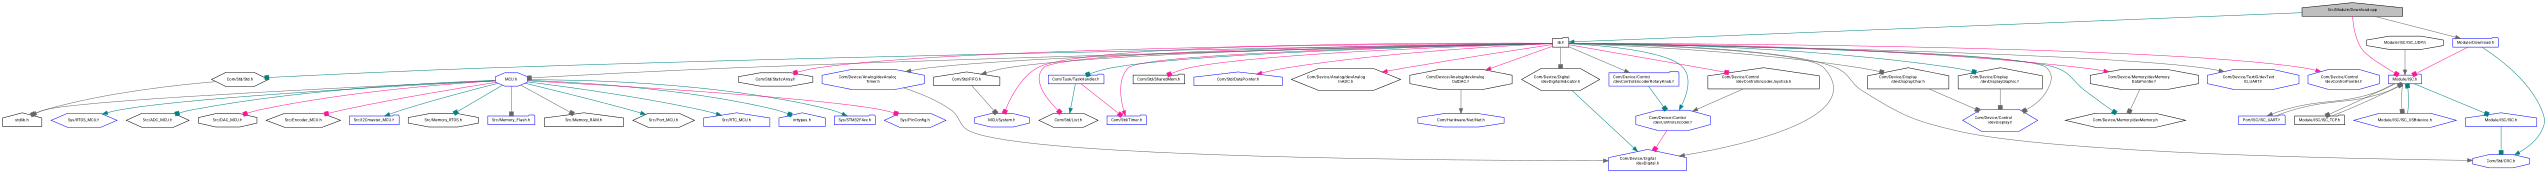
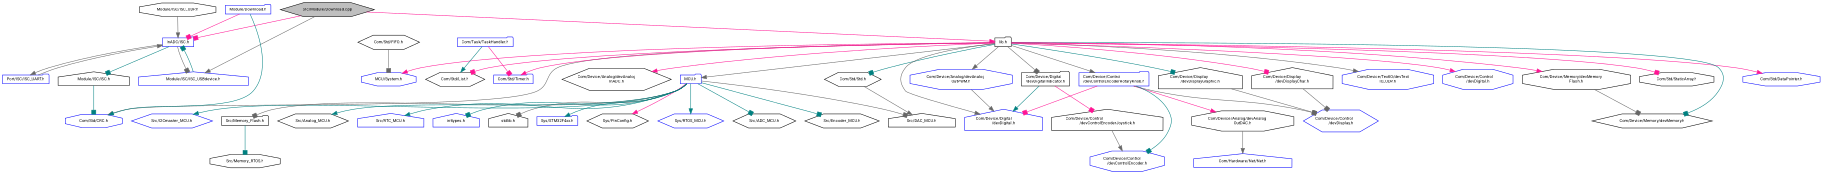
node "Src/Module/Download.cpp": shape house -> hexagon
edge "Src/Module/Download.cpp" -> "lib.h": color teal -> deeppink
edge "Src/Module/Download.cpp" -> "Module/Download.h": now "Src/Module/Download.cpp" -> "Module/ISC/ISC_USBdevice.h"
edge "lib.h" -> "MCU/System.h": arrowhead box -> normal
edge "lib.h" -> "Com/Std/FIFO.h": removed
edge "lib.h" -> "Com/Device/Control /devDisplay.h": now "Com/Device/Control /devControlEncoderRotaryKnob.h" -> "Com/Device/Control /devDisplay.h"
edge "lib.h" -> "Com/Task/TaskHandler.h": removed
edge "lib.h" -> "Com/Device/Display /devDisplayChar.h": color gray40 -> deeppink
edge "lib.h" -> "Com/Device/Control /devControlEncoder.h": removed
edge "lib.h" -> "Com/Device/Analog/devAnalog OutDAC.h": now "Com/Device/Control /devControlEncoderRotaryKnob.h" -> "Com/Device/Analog/devAnalog OutDAC.h"
edge "lib.h" -> "Com/Device/Control /devControlEncoderJoystick.h": now "Com/Device/Digital /devDigitalIndicator.h" -> "Com/Device/Control /devControlEncoderJoystick.h"
edge "lib.h" -> "MCU.h": arrowhead box -> normal
node "MCU.h": shape octagon -> folder
node "Com/Device/Analog/devAnalog Timer.h": label "Com/Device/Analog/devAnalog Timer.h" -> "Com/Device/Analog/devAnalog OutPWM.h"
node "Com/Std/FIFO.h": shape house -> hexagon
node "Com/Std/SharedMem.h": removed
node "Com/Std/DataPointer.h": shape house -> octagon
node "Com/Device/Digital /devDigitalIndicator.h": shape hexagon -> folder
node "Com/Device/Memory/devMemory DataPointer.h": label "Com/Device/Memory/devMemory DataPointer.h" -> "Com/Device/Memory/devMemory Flash.h"
node "Com/Device/TextIO/devText IO_UART.h": label "Com/Device/TextIO/devText IO_UART.h" -> "Com/Device/TextIO/devText IO_UDP.h"
node "Com/Device/Control /devControlPointer.h": label "Com/Device/Control /devControlPointer.h" -> "Com/Device/Control /devDigital.h"
node "Module/ISC.h": label "Module/ISC.h" -> "InADC/ISC.h"
edge "MCU.h" -> "Src/DAC_MCU.h": color deeppink -> gray40
edge "MCU.h" -> "Sys/PinConfig.h": arrowhead box -> normal
edge "Com/Std/Std.h" -> "stdlib.h": now "Com/Std/Std.h" -> "Src/DAC_MCU.h"
edge "MCU.h" -> "Src/Encoder_MCU.h": color deeppink -> teal
edge "MCU.h" -> "Src/Memory_RTOS.h": now "Src/Memory_Flash.h" -> "Src/Memory_RTOS.h"
node "Src/DAC_MCU.h": shape octagon -> house
node "Src/I2Cmaster_MCU.h": shape folder -> hexagon
node "Src/Memory_Flash.h": color blue -> black
node "Src/Memory_RAM.h": removed
node "Src/Port_MCU.h": label "Src/Port_MCU.h" -> "Src/Analog_MCU.h"
node "Sys/PinConfig.h": color blue -> black
node "Com/Hardware/Net/Net.h": shape octagon -> house
node "Module/ISC/ISC_TCP.h": removed
node "Module/ISC/ISC_USBdevice.h": shape hexagon -> house
node "Module/ISC/ISC.h": color blue -> black
edge "Com/Device/Control /devControlEncoder.h" -> "Com/Device/Digital /devDigital.h": now "Com/Device/Control /devControlEncoderRotaryKnob.h" -> "Com/Device/Digital /devDigital.h"
